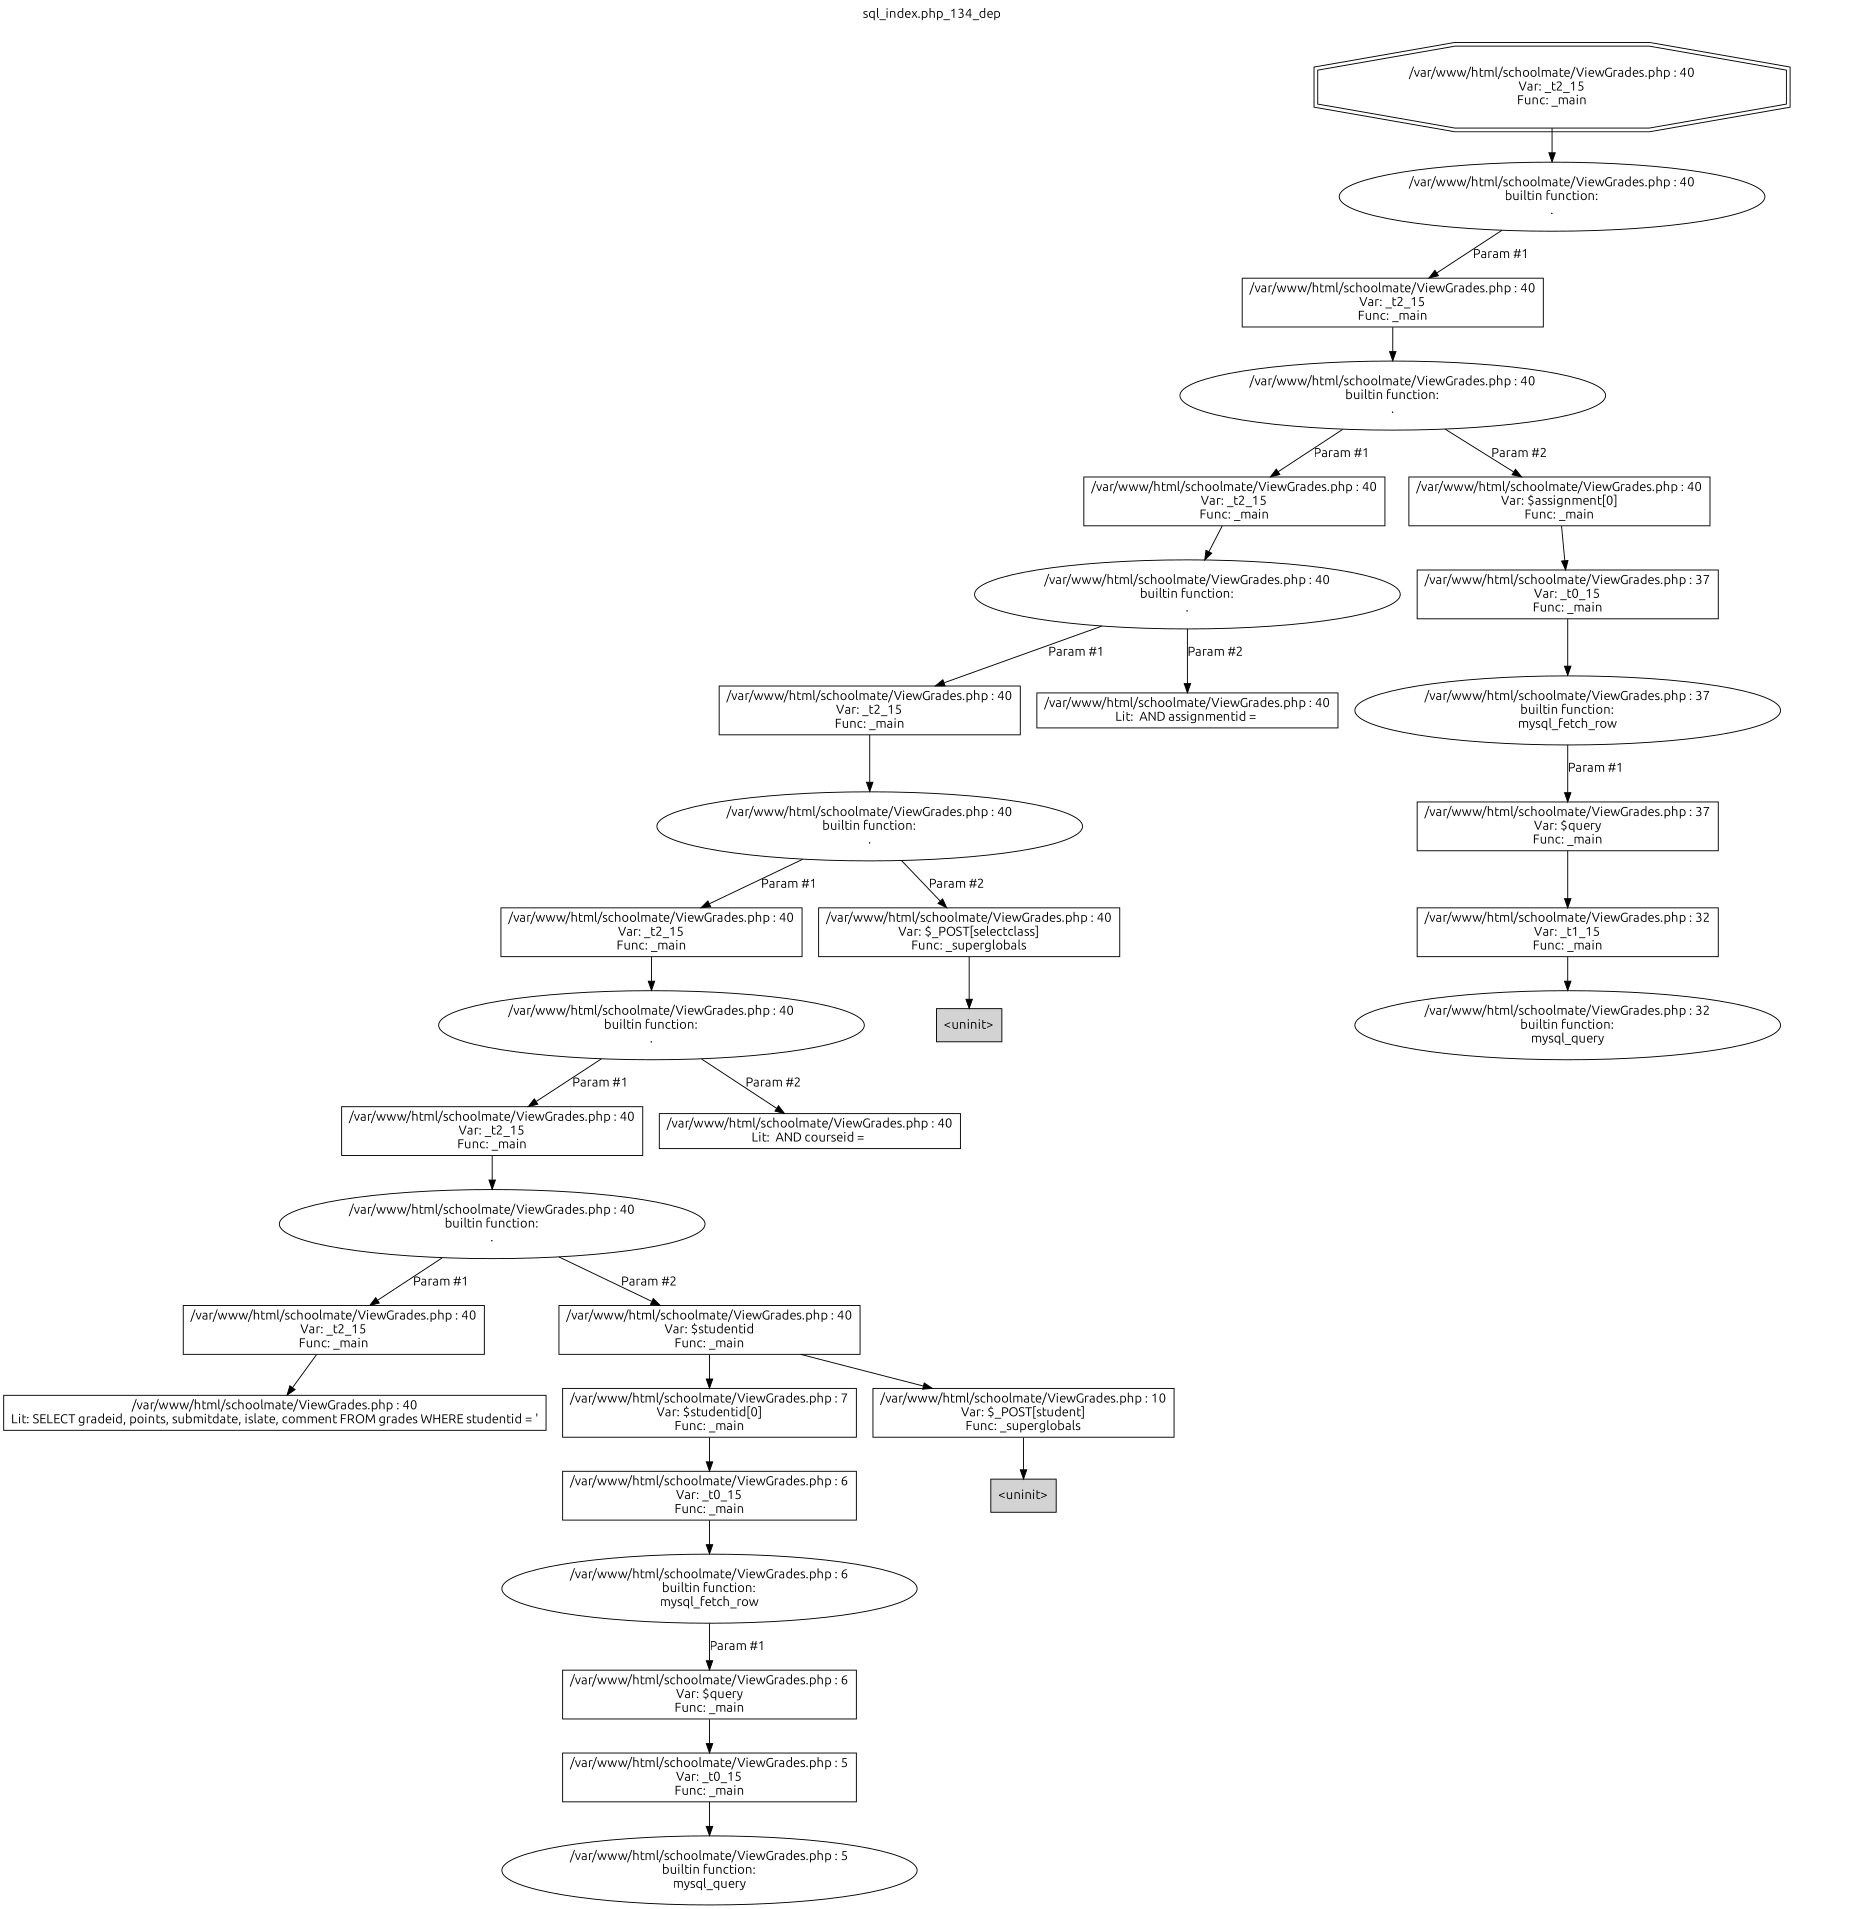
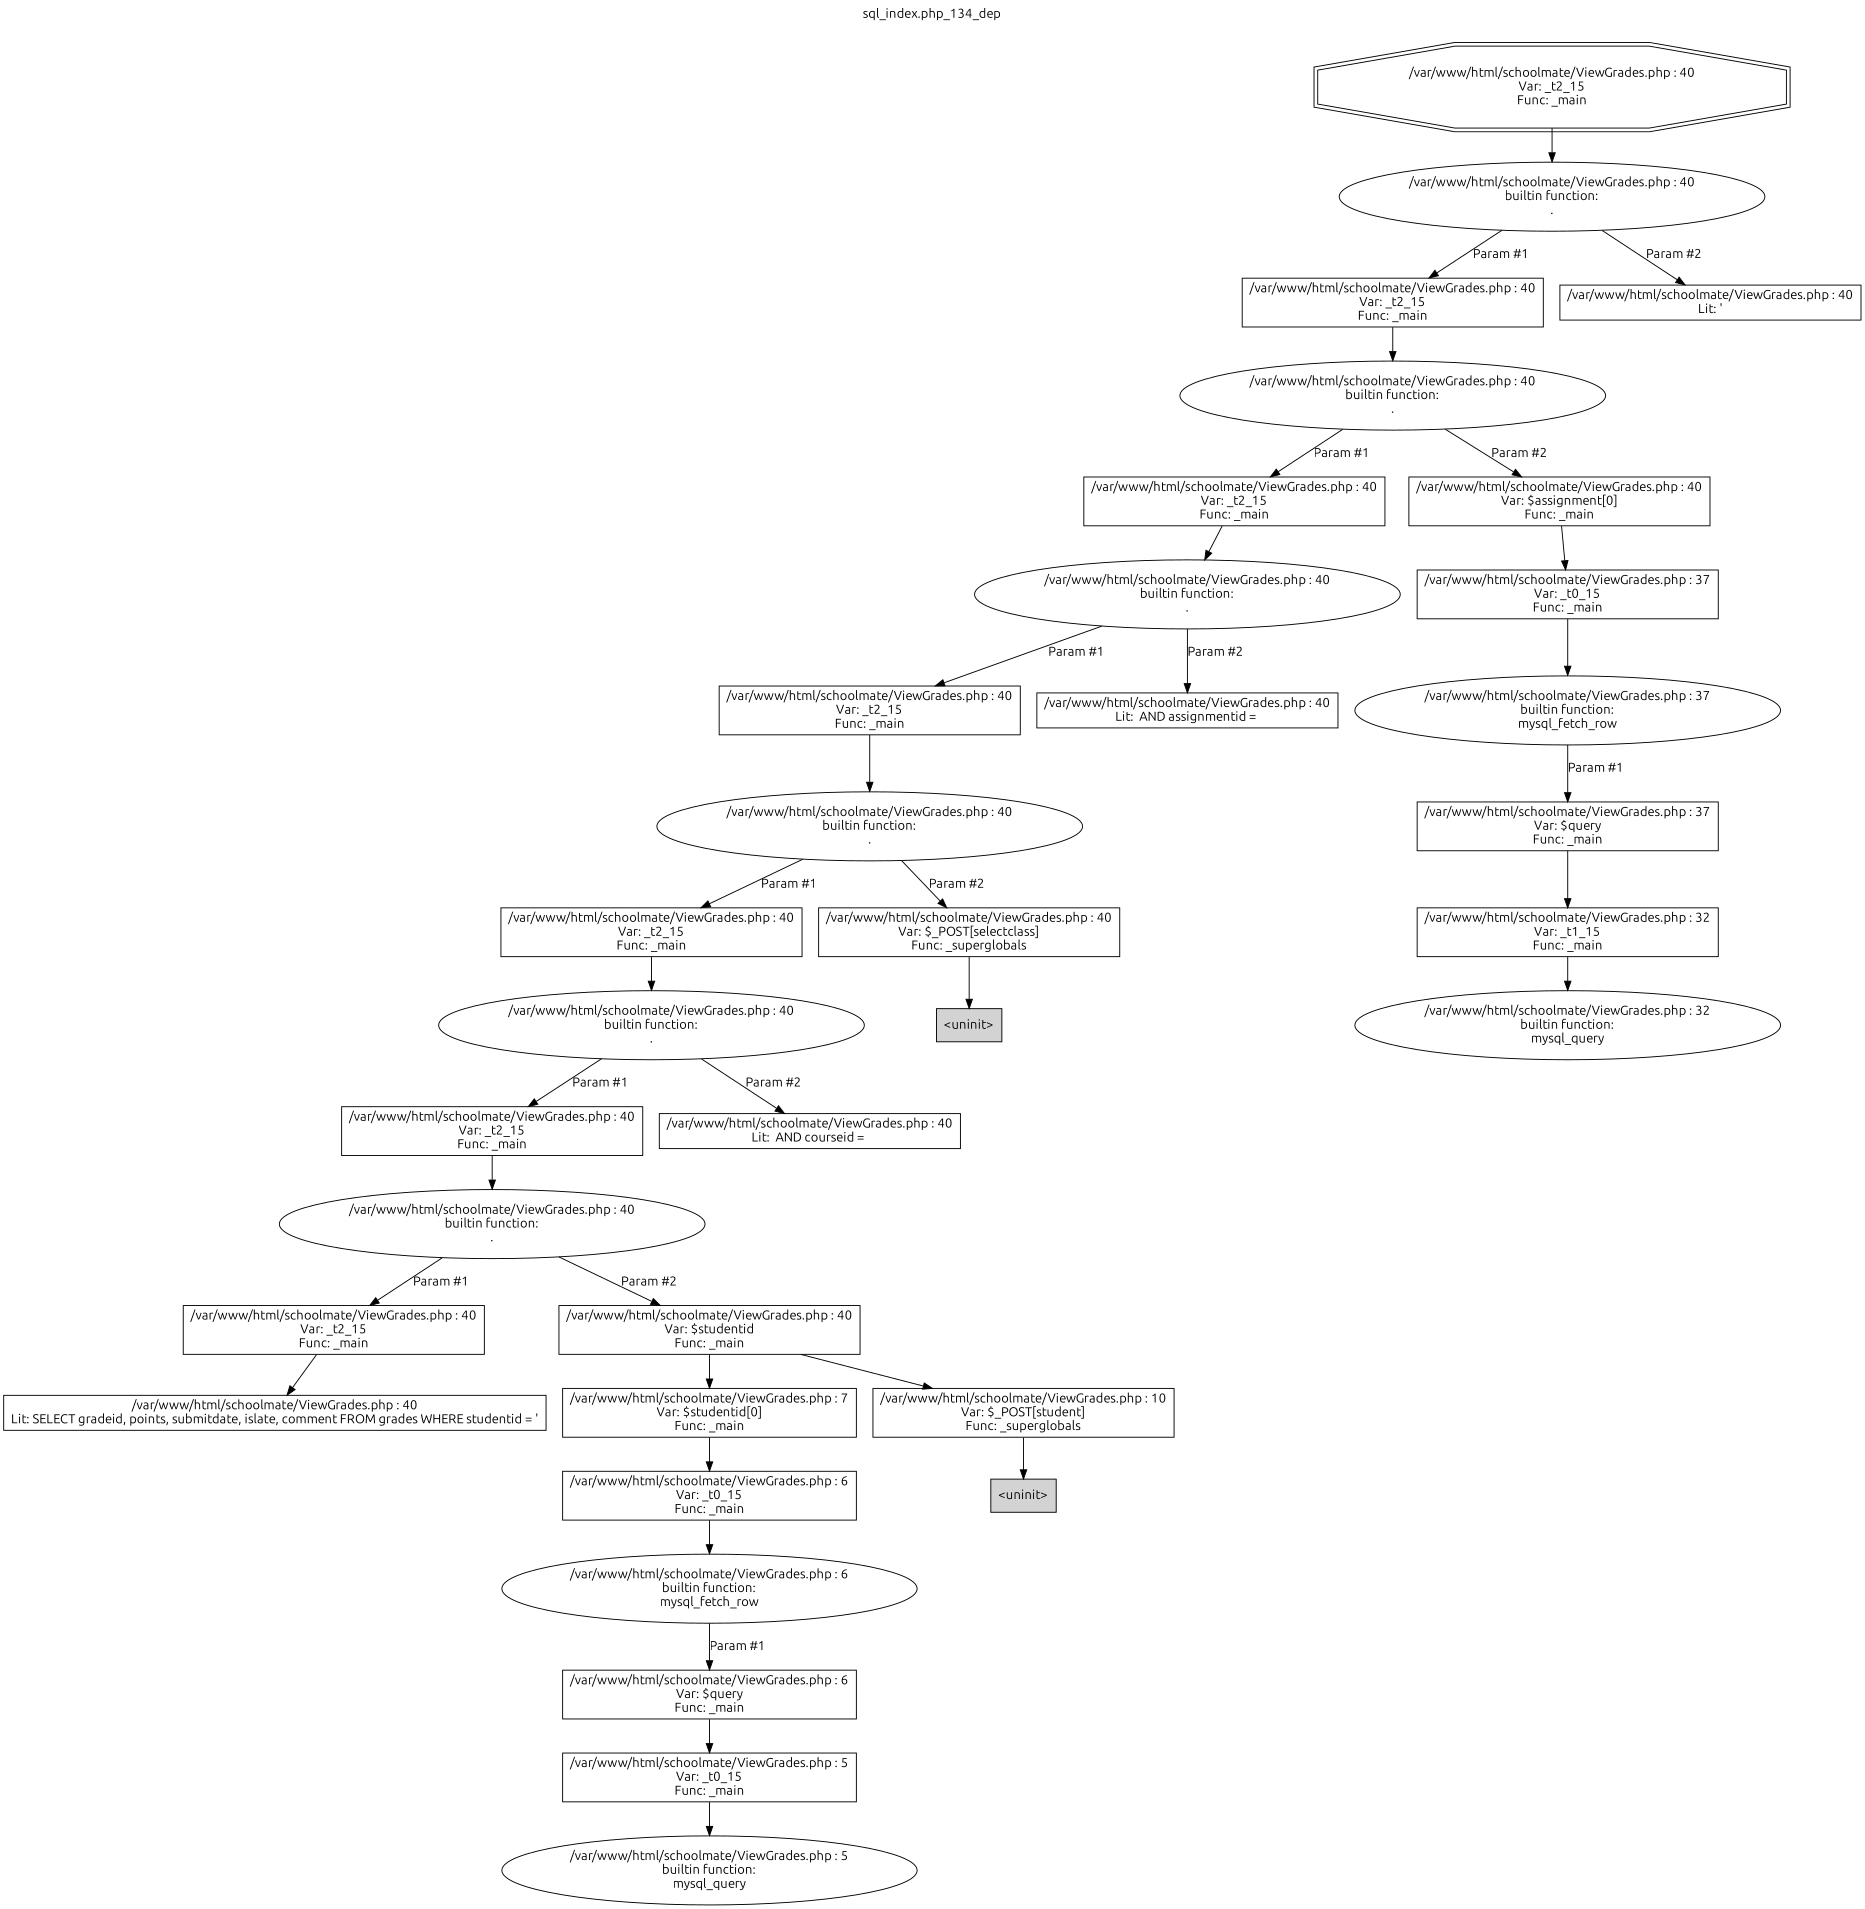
node "/var/www/html/schoolmate/ViewGrades.php : 40 Lit: '": added
